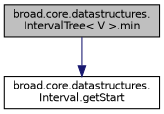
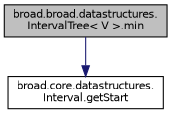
node "broad.core.datastructures. IntervalTree< V >.min": label "broad.core.datastructures. IntervalTree< V >.min" -> "broad.broad.datastructures. IntervalTree< V >.min"
